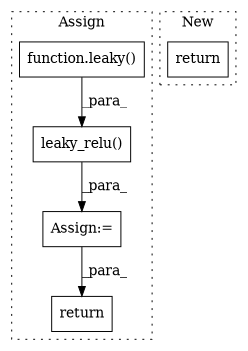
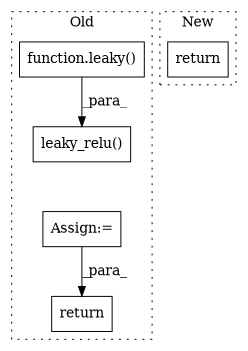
cluster "Assign": label "Assign" -> "Old"
edge "leaky_relu()" -> "Assign:=": removed, label "_para_"
